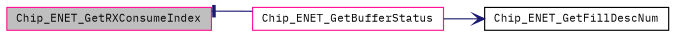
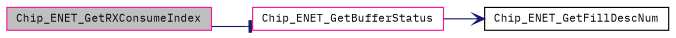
edge "Chip_ENET_GetBufferStatus" -> "Chip_ENET_GetRXConsumeIndex": reversed
